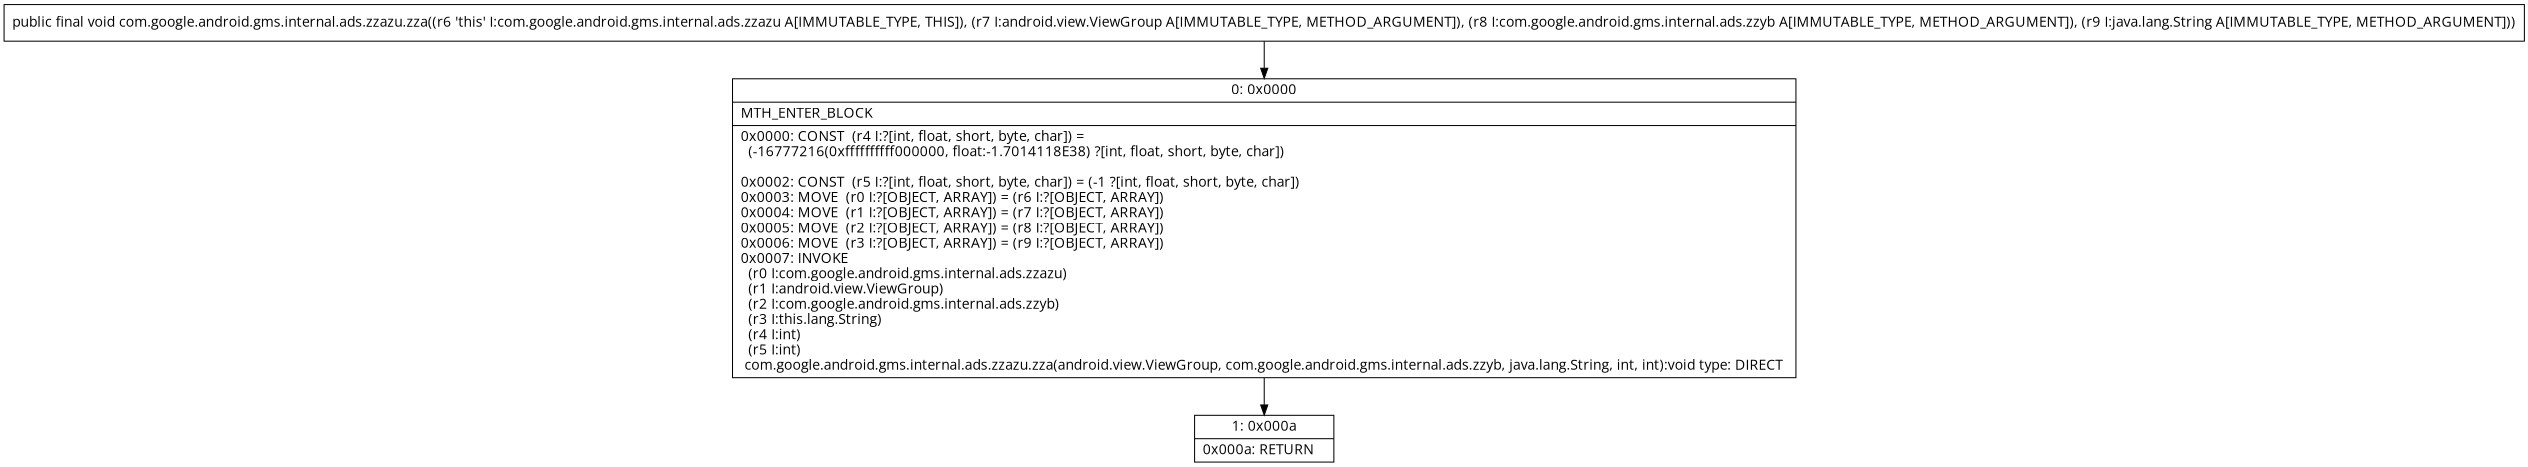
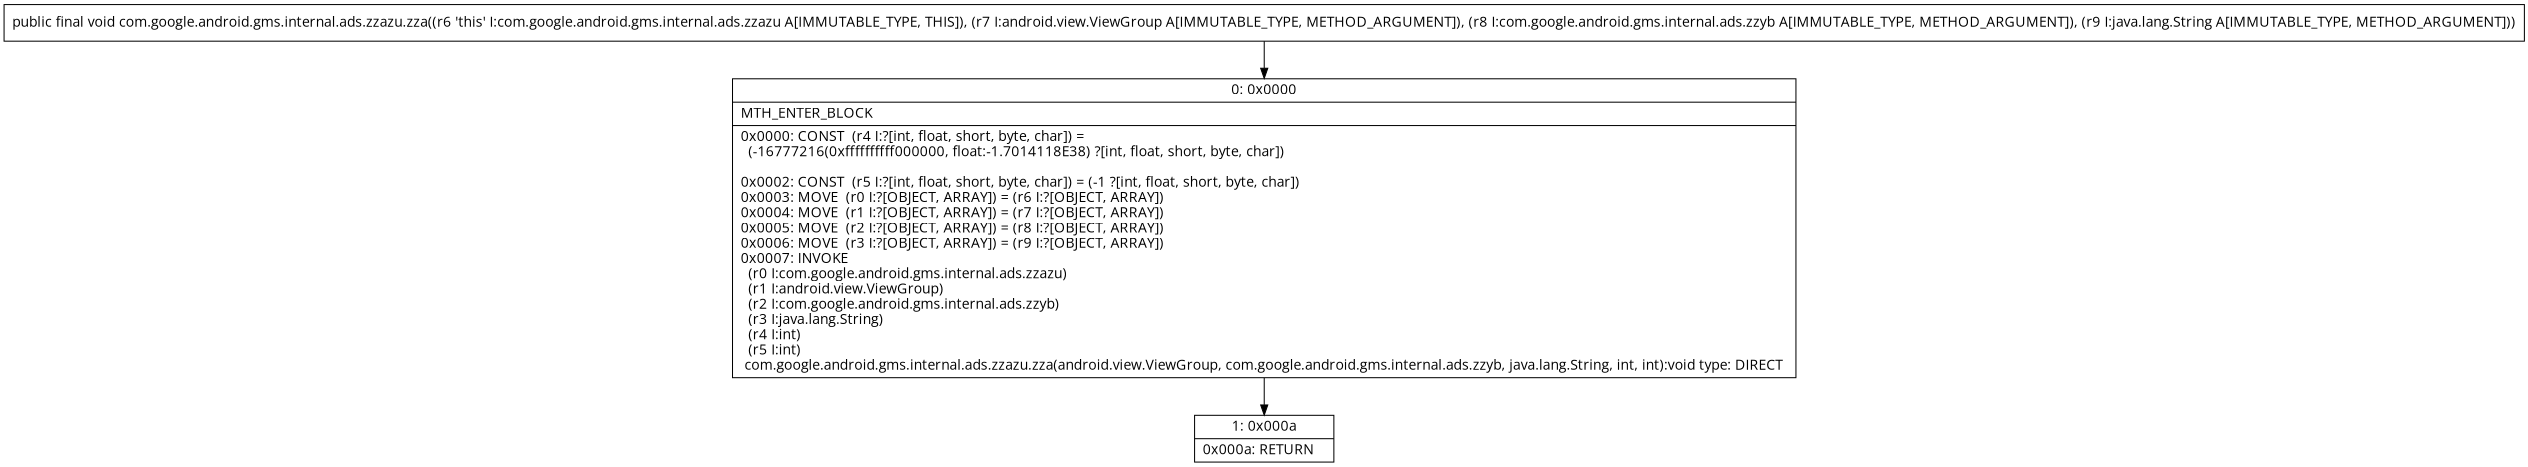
node "0: 0x0000": text "(r3 I:this.lang.String)" -> "(r3 I:java.lang.String)"
